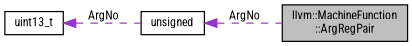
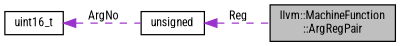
edge "llvm::MachineFunction ::ArgRegPair" -> "unsigned": label " ArgNo" -> " Reg"
node "uint13_t": label "uint13_t" -> "uint16_t"
